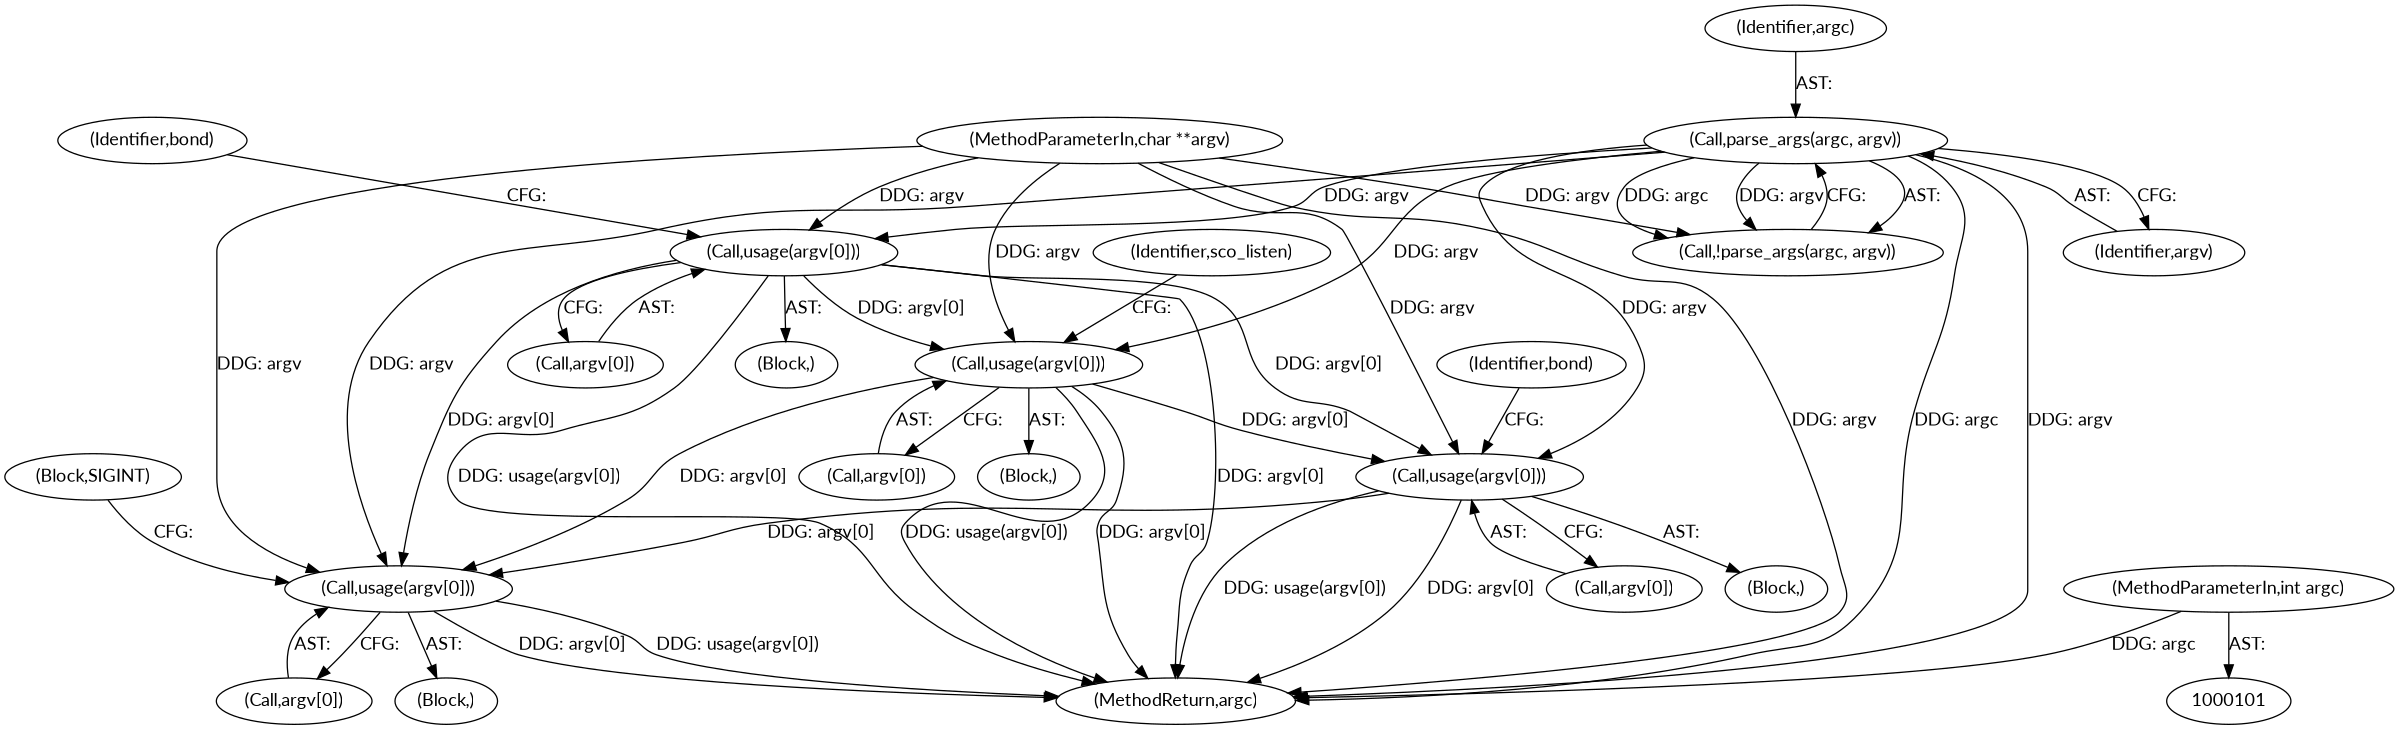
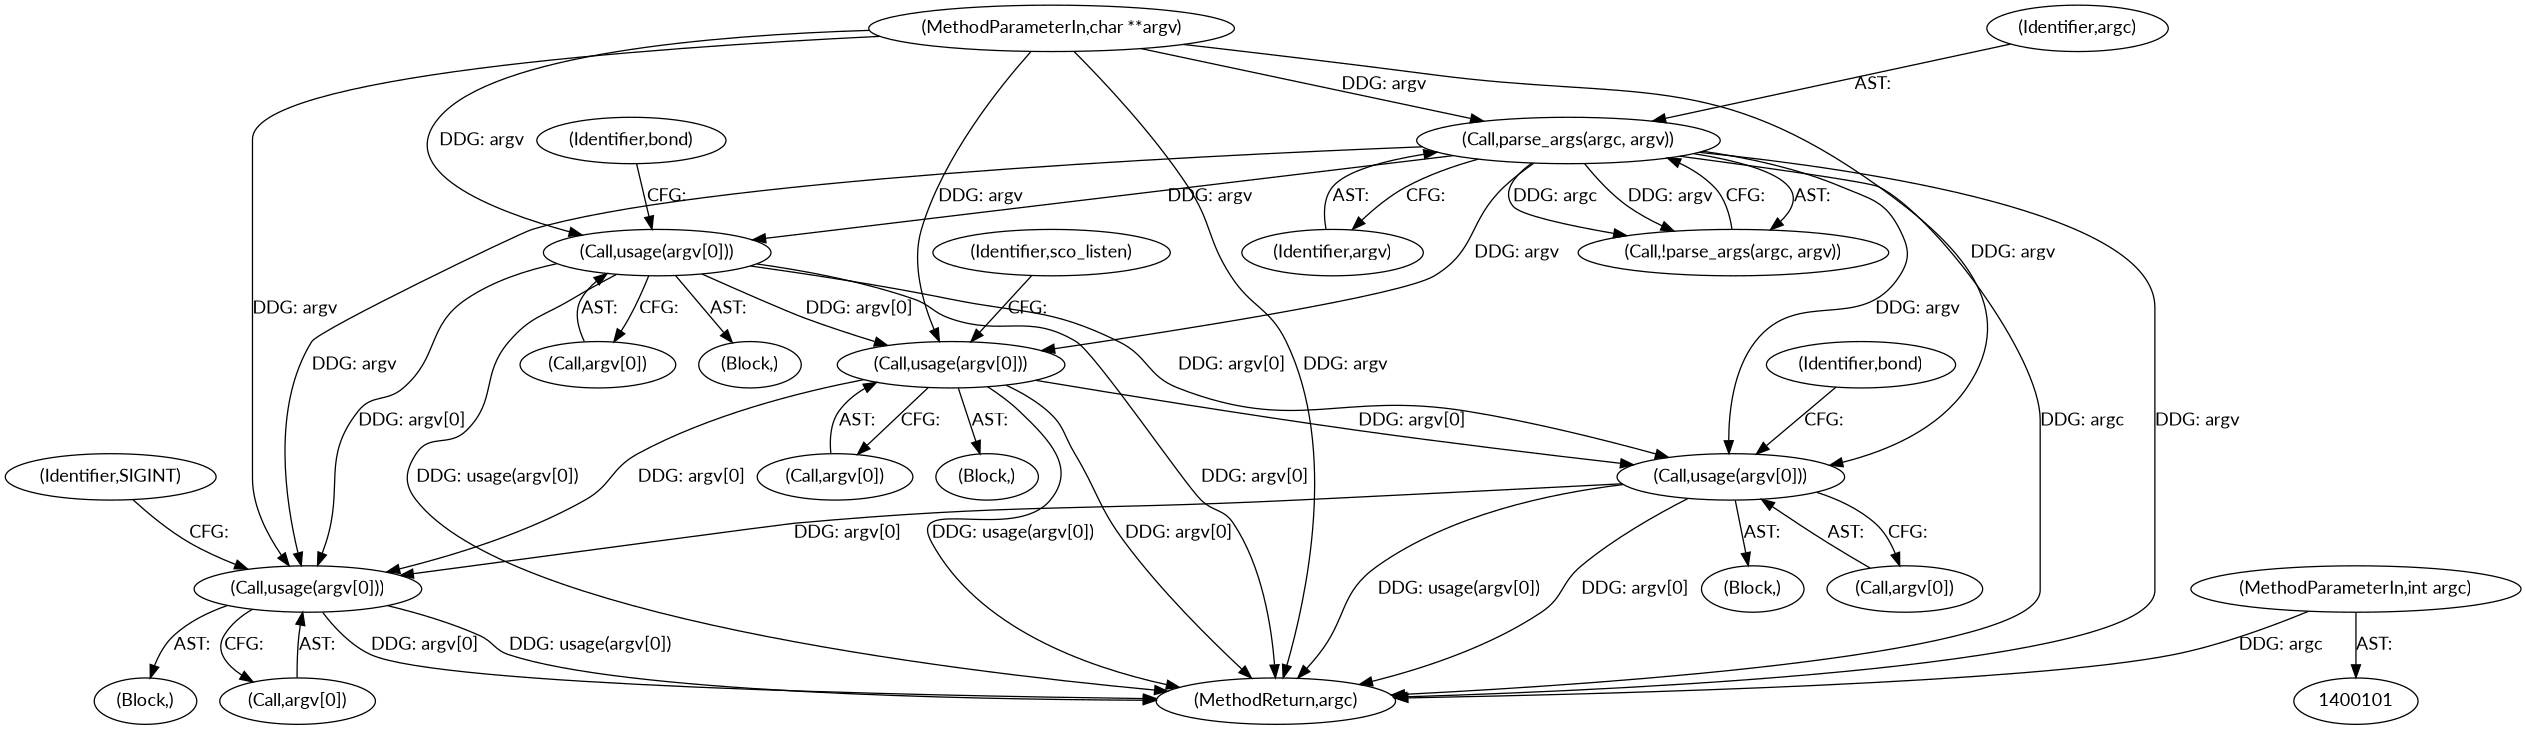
edge "(MethodParameterIn,char **argv)" -> "(Call,!parse_args(argc, argv))": now "(MethodParameterIn,char **argv)" -> "(Call,parse_args(argc, argv))"
node "(Block,SIGINT)": label "(Block,SIGINT)" -> "(Identifier,SIGINT)"
node "1000101": label "1000101" -> "1400101"
